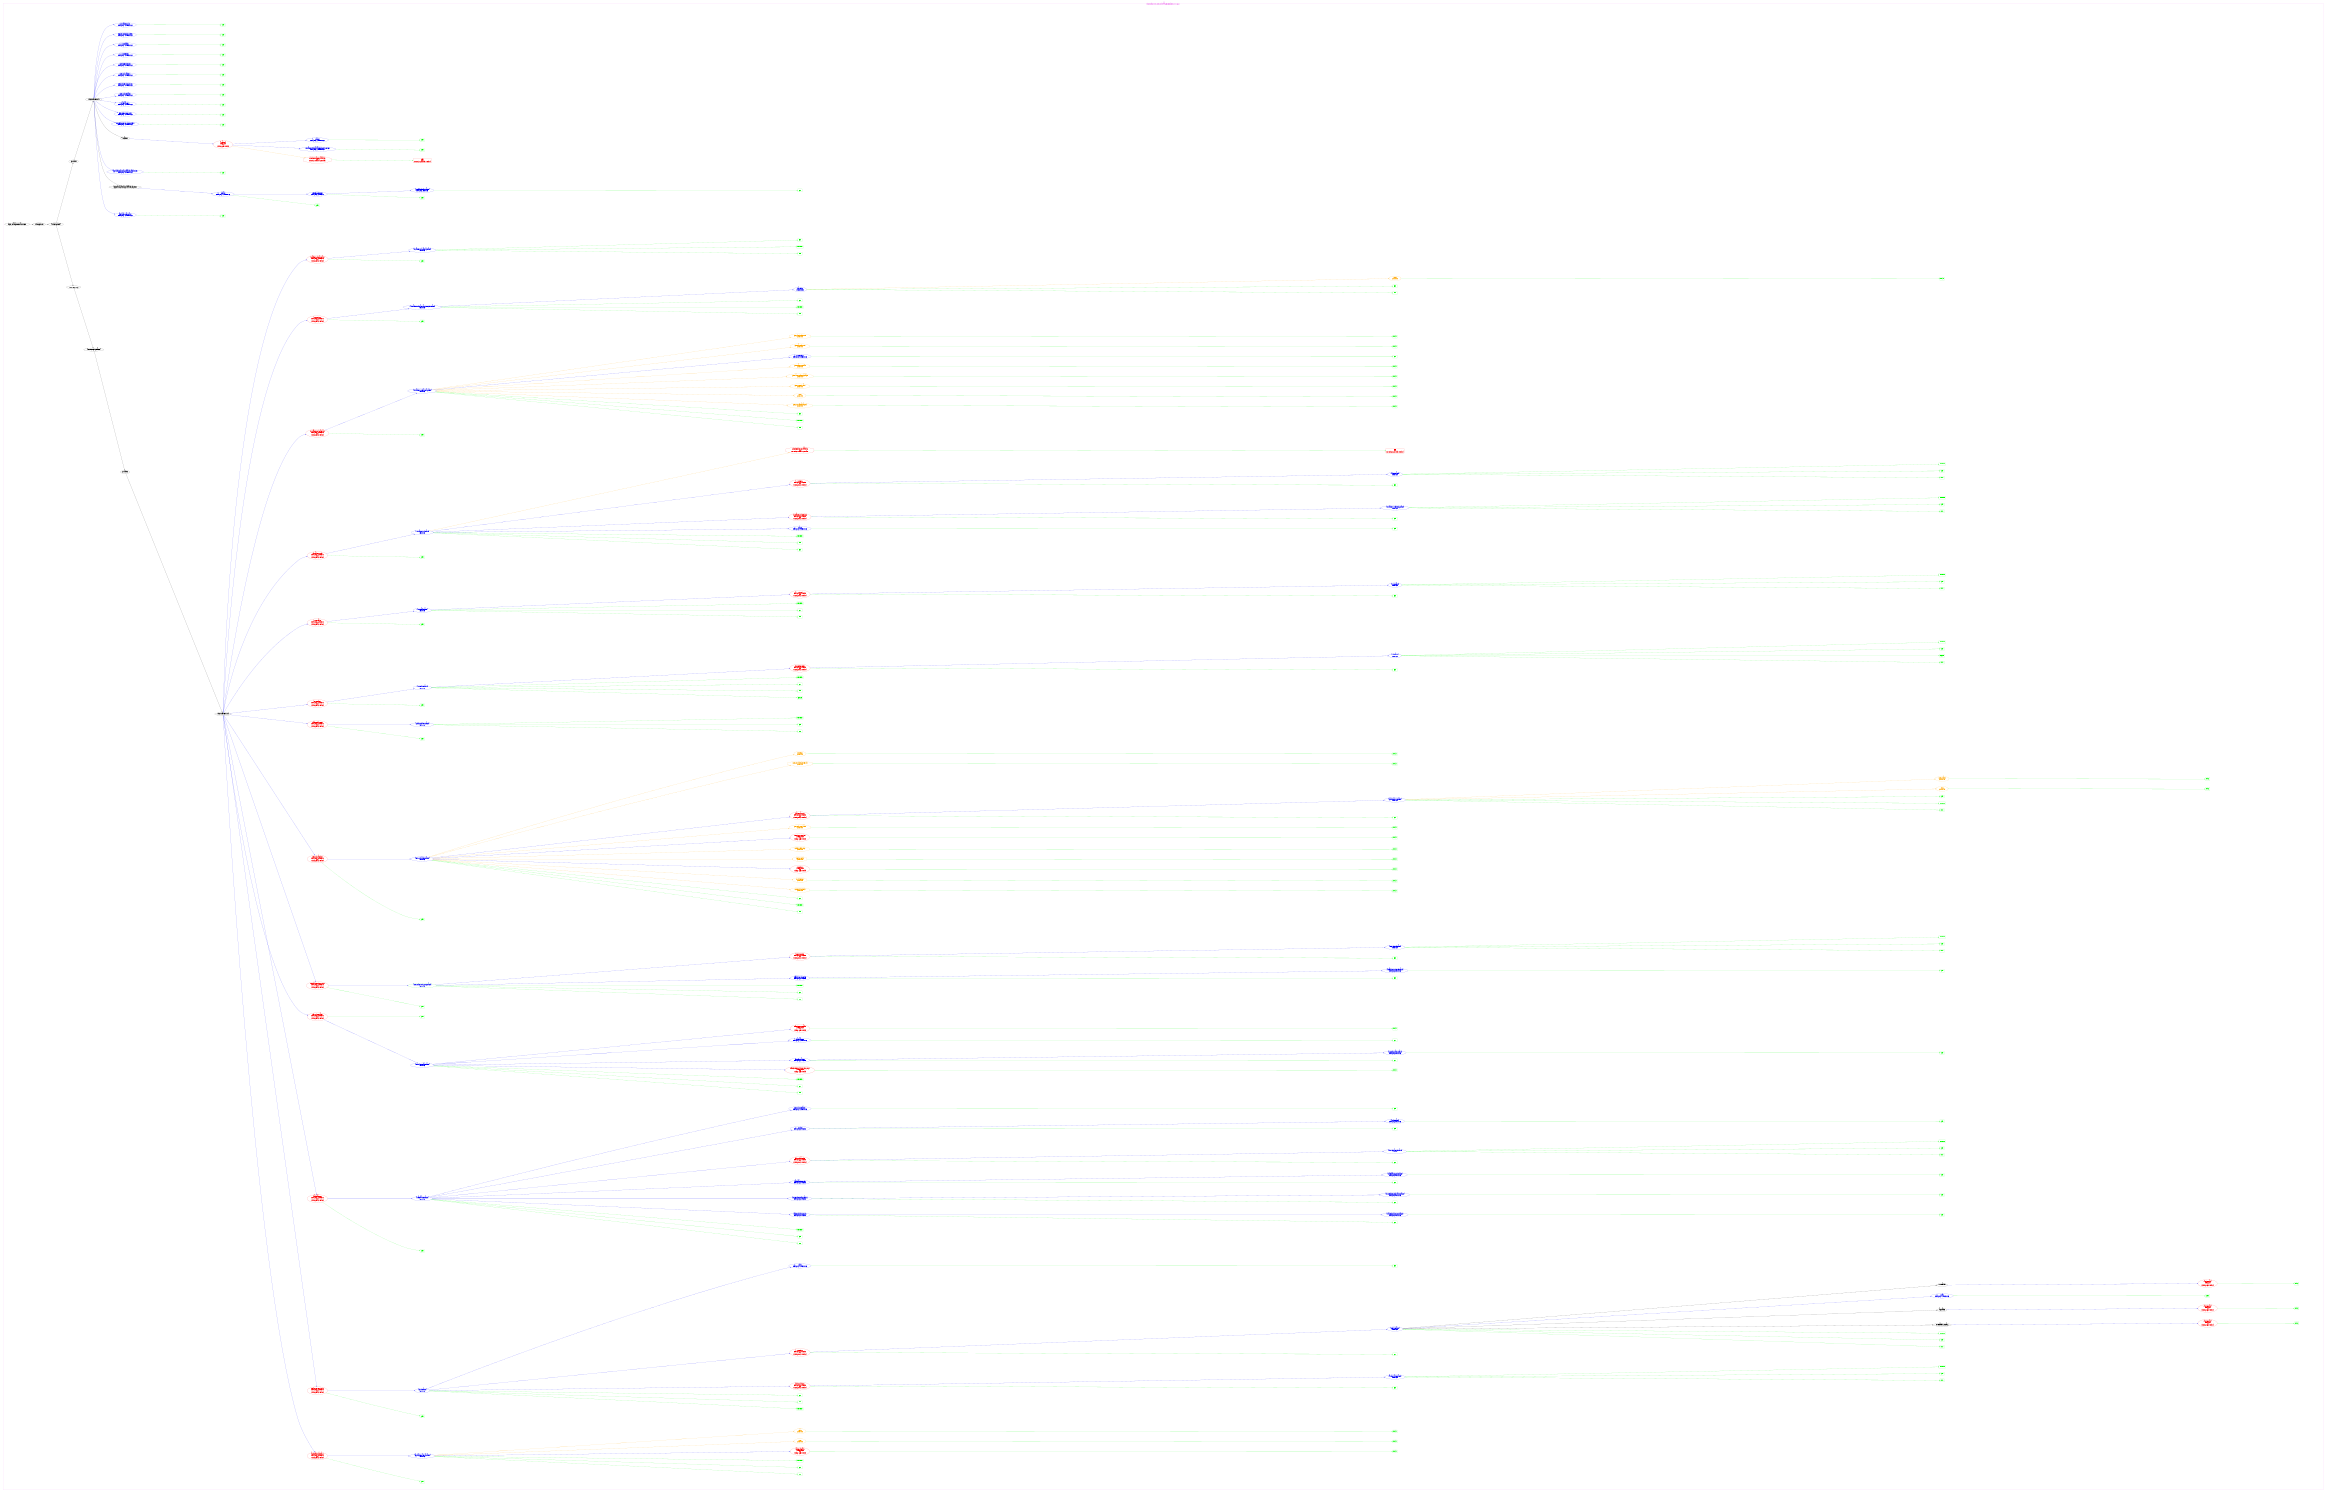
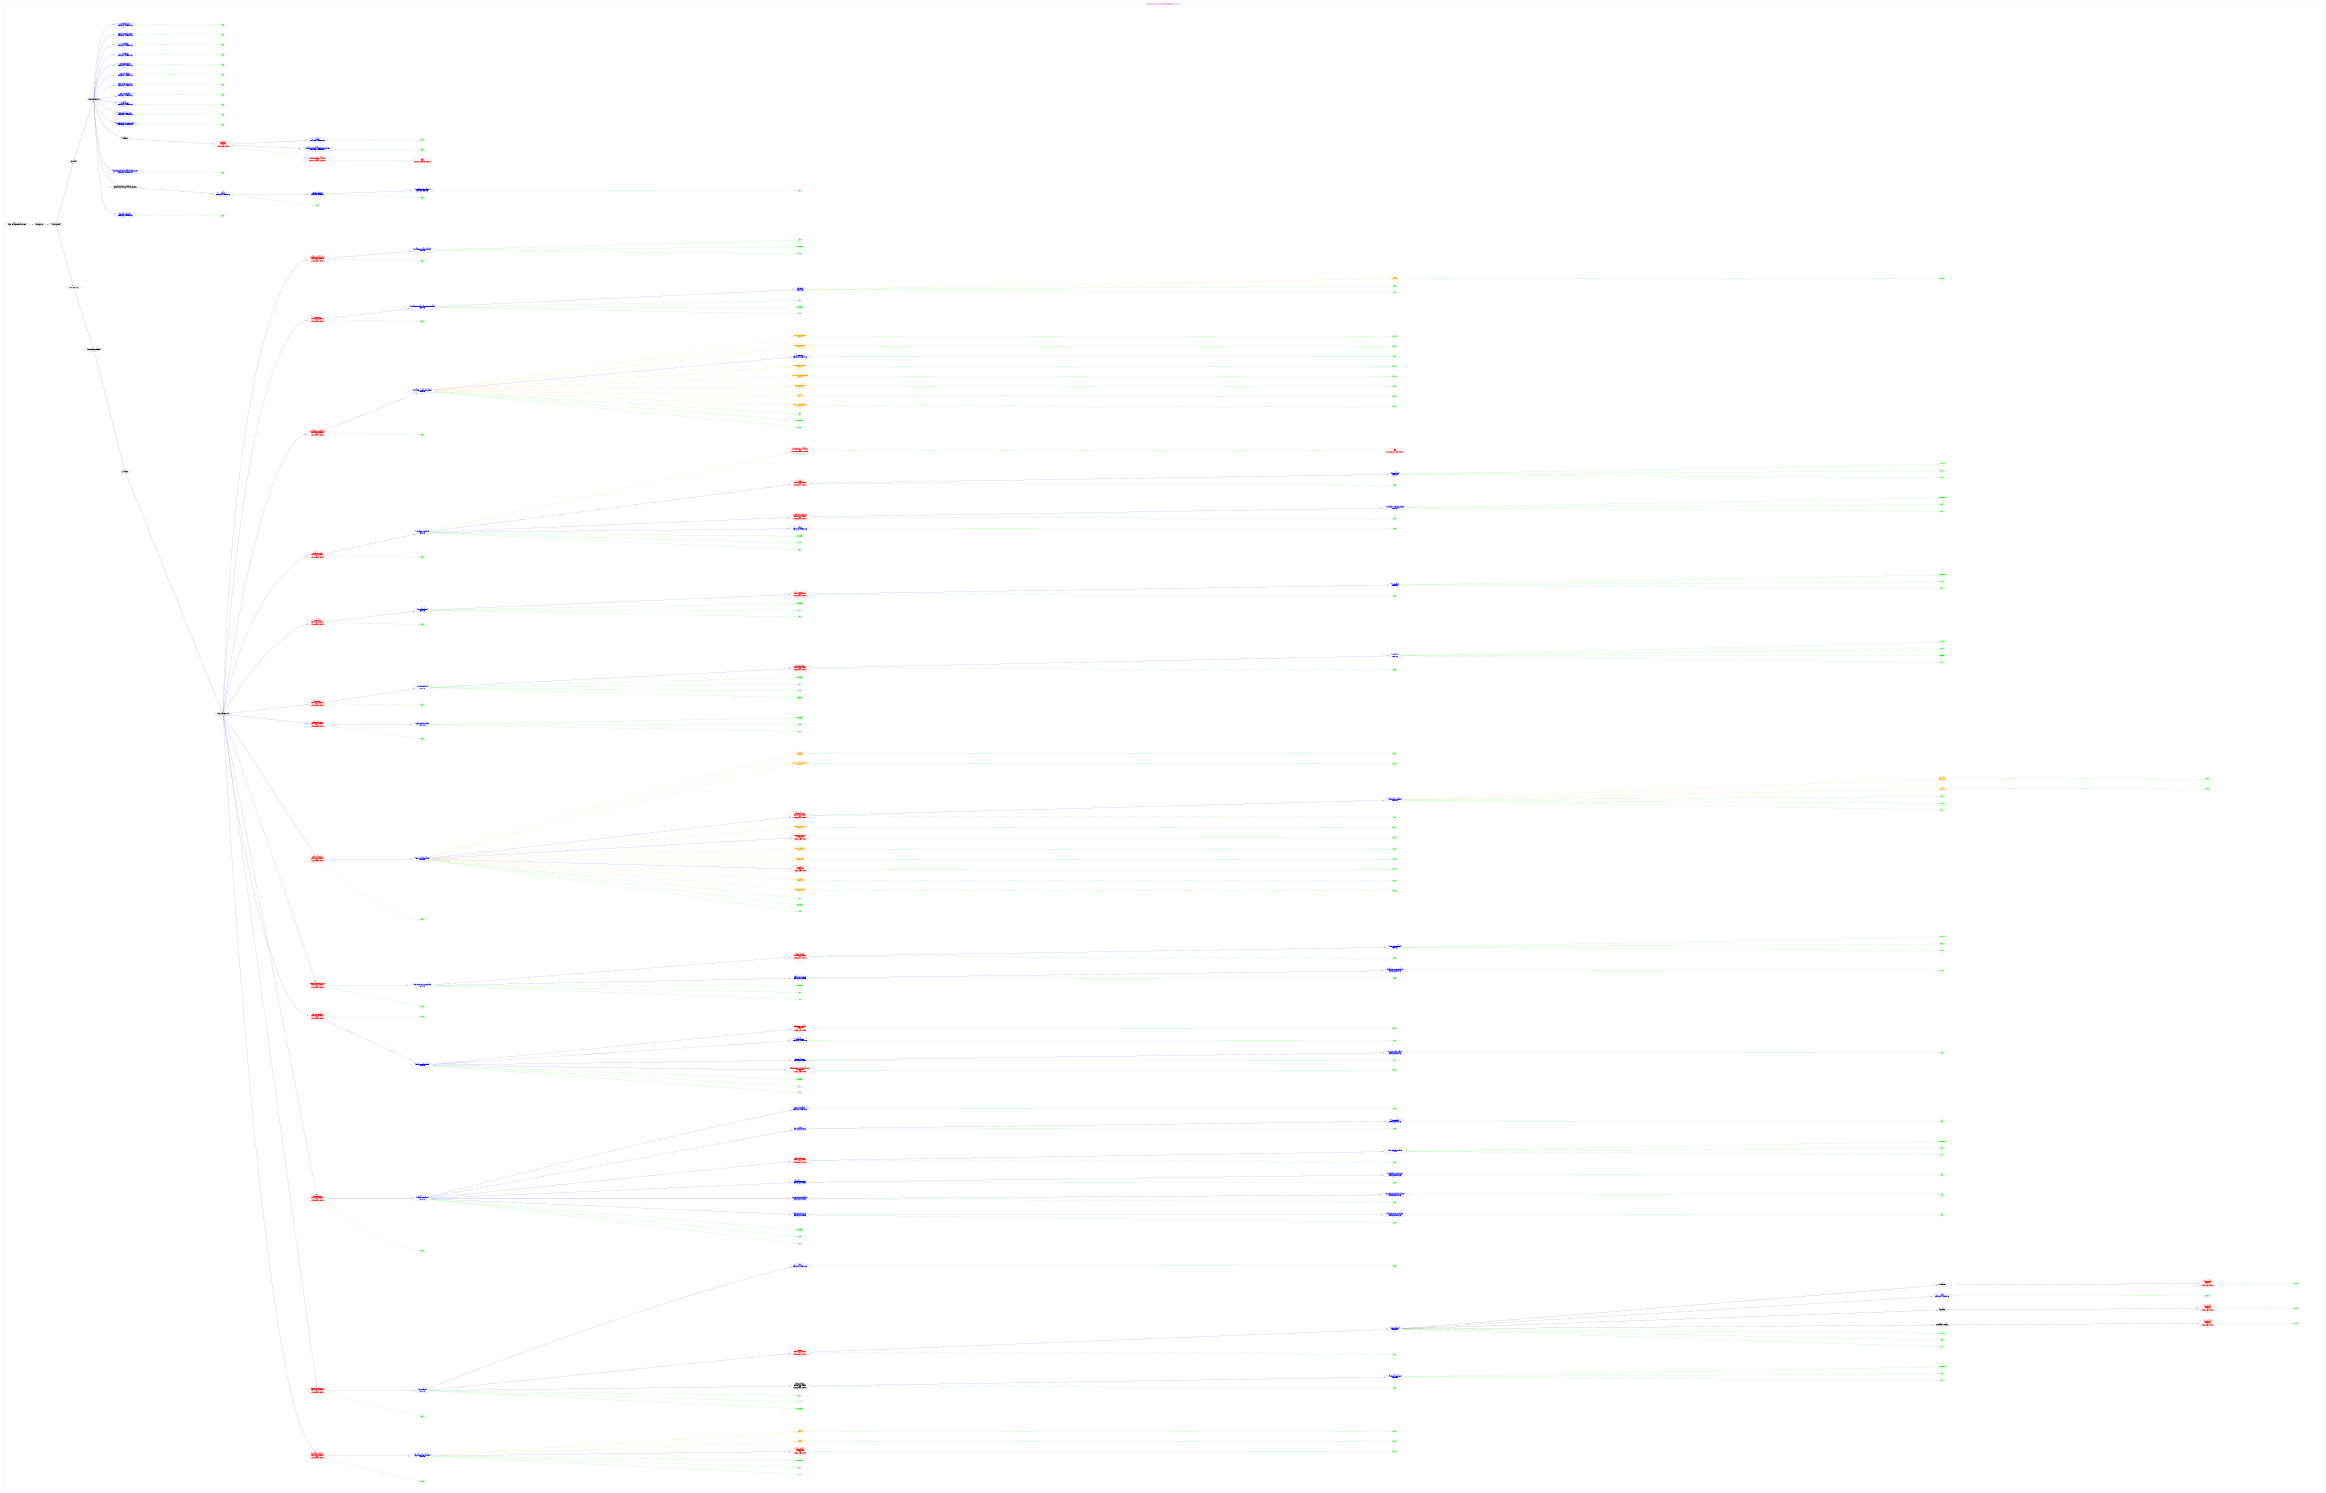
node "/authorizations Read-Only Collection but Missing POST Method": fontcolor red -> black
